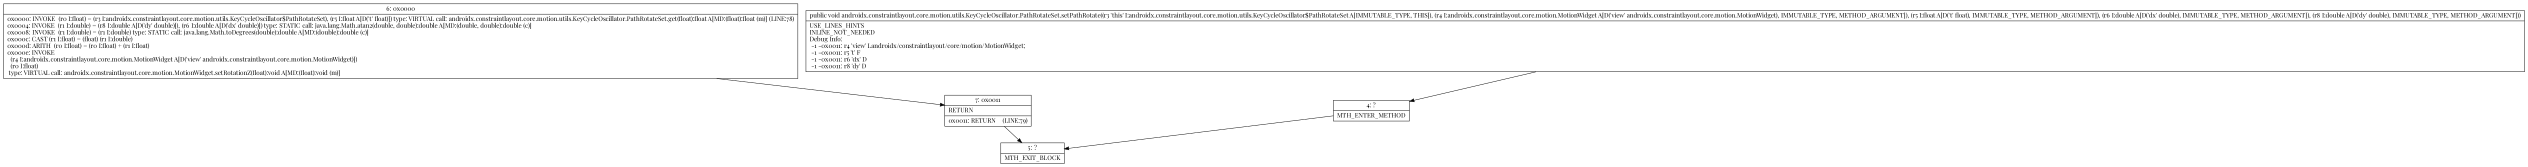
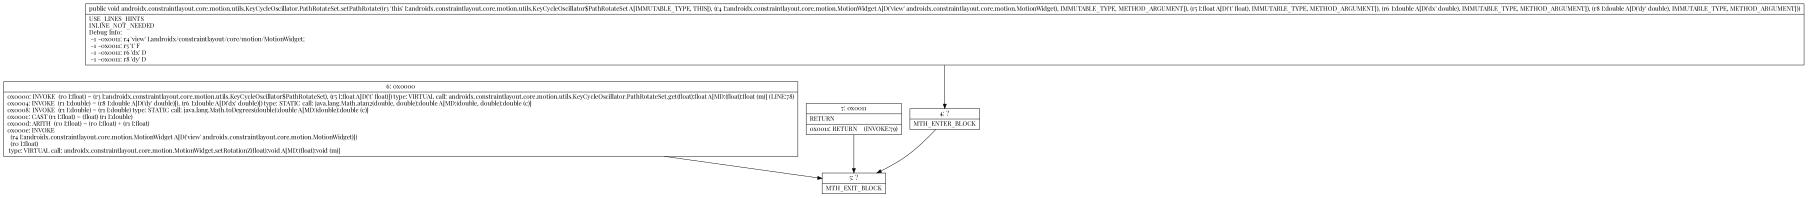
edge "6: 0x0000" -> "7: 0x0011": now "6: 0x0000" -> "5: ?"
node "4: ?": text "MTH_ENTER_METHOD" -> "MTH_ENTER_BLOCK"
node "7: 0x0011": text "0x0011: RETURN    (LINE:79)" -> "0x0011: RETURN    (INVOKE:79)"
